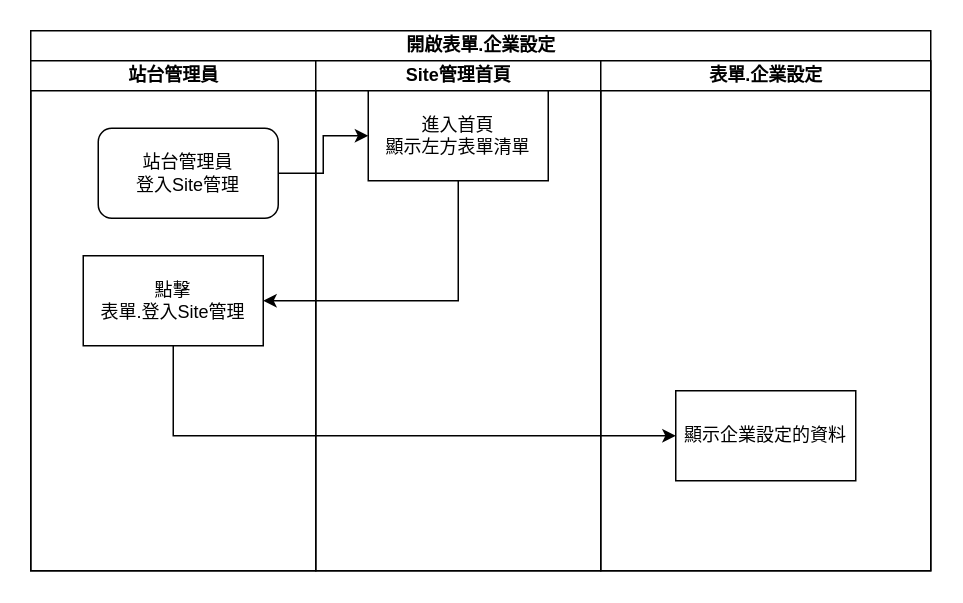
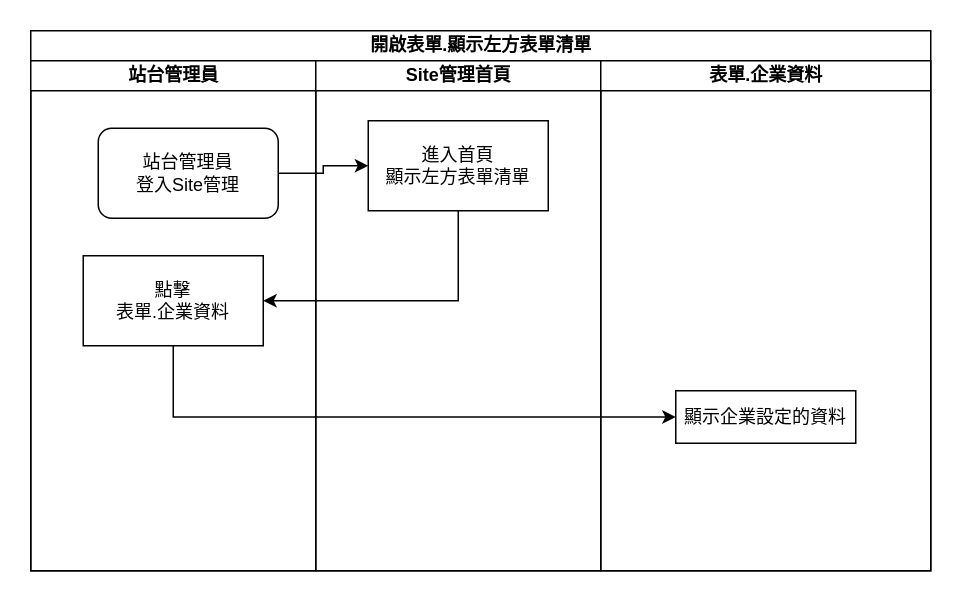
node "開啟表單.企業設定": label "開啟表單.企業設定" -> "開啟表單.顯示左方表單清單"
node "表單.企業設定": label "表單.企業設定" -> "表單.企業資料"
node "進入首頁 顯示左方表單清單": moved (458, 136) -> (458, 166)
node "點擊 表單.登入Site管理": label "點擊 表單.登入Site管理" -> "點擊 表單.企業資料"
node "顯示企業設定的資料": size 180x90 -> 180x53
